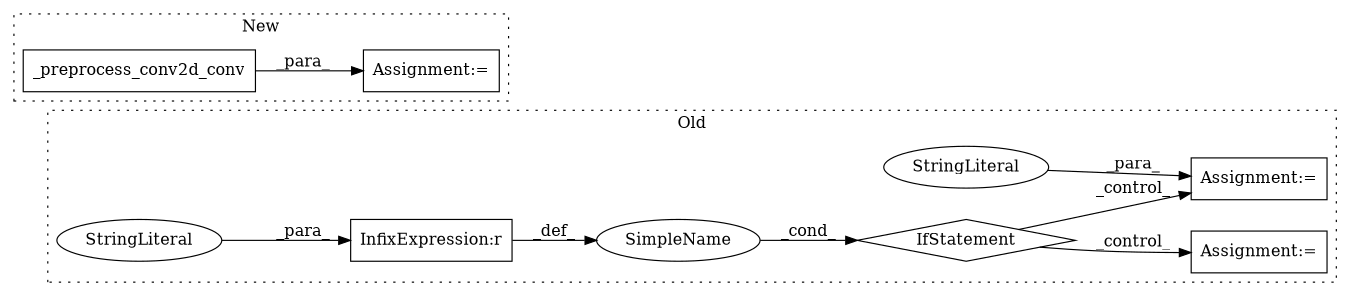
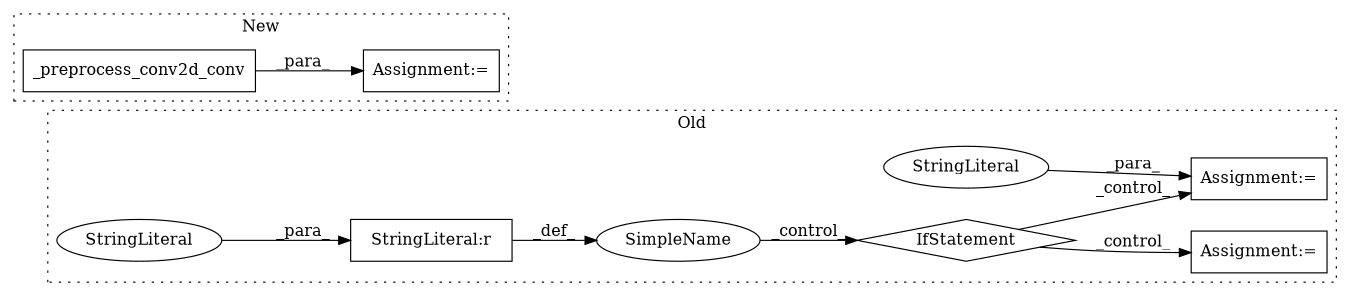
edge "SimpleName" -> "IfStatement": label "_cond_" -> "_control_"
node "InfixExpression:r": label "InfixExpression:r" -> "StringLiteral:r"
